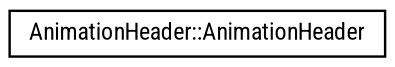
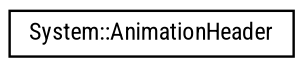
node "AnimationHeader::AnimationHeader": label "AnimationHeader::AnimationHeader" -> "System::AnimationHeader"
